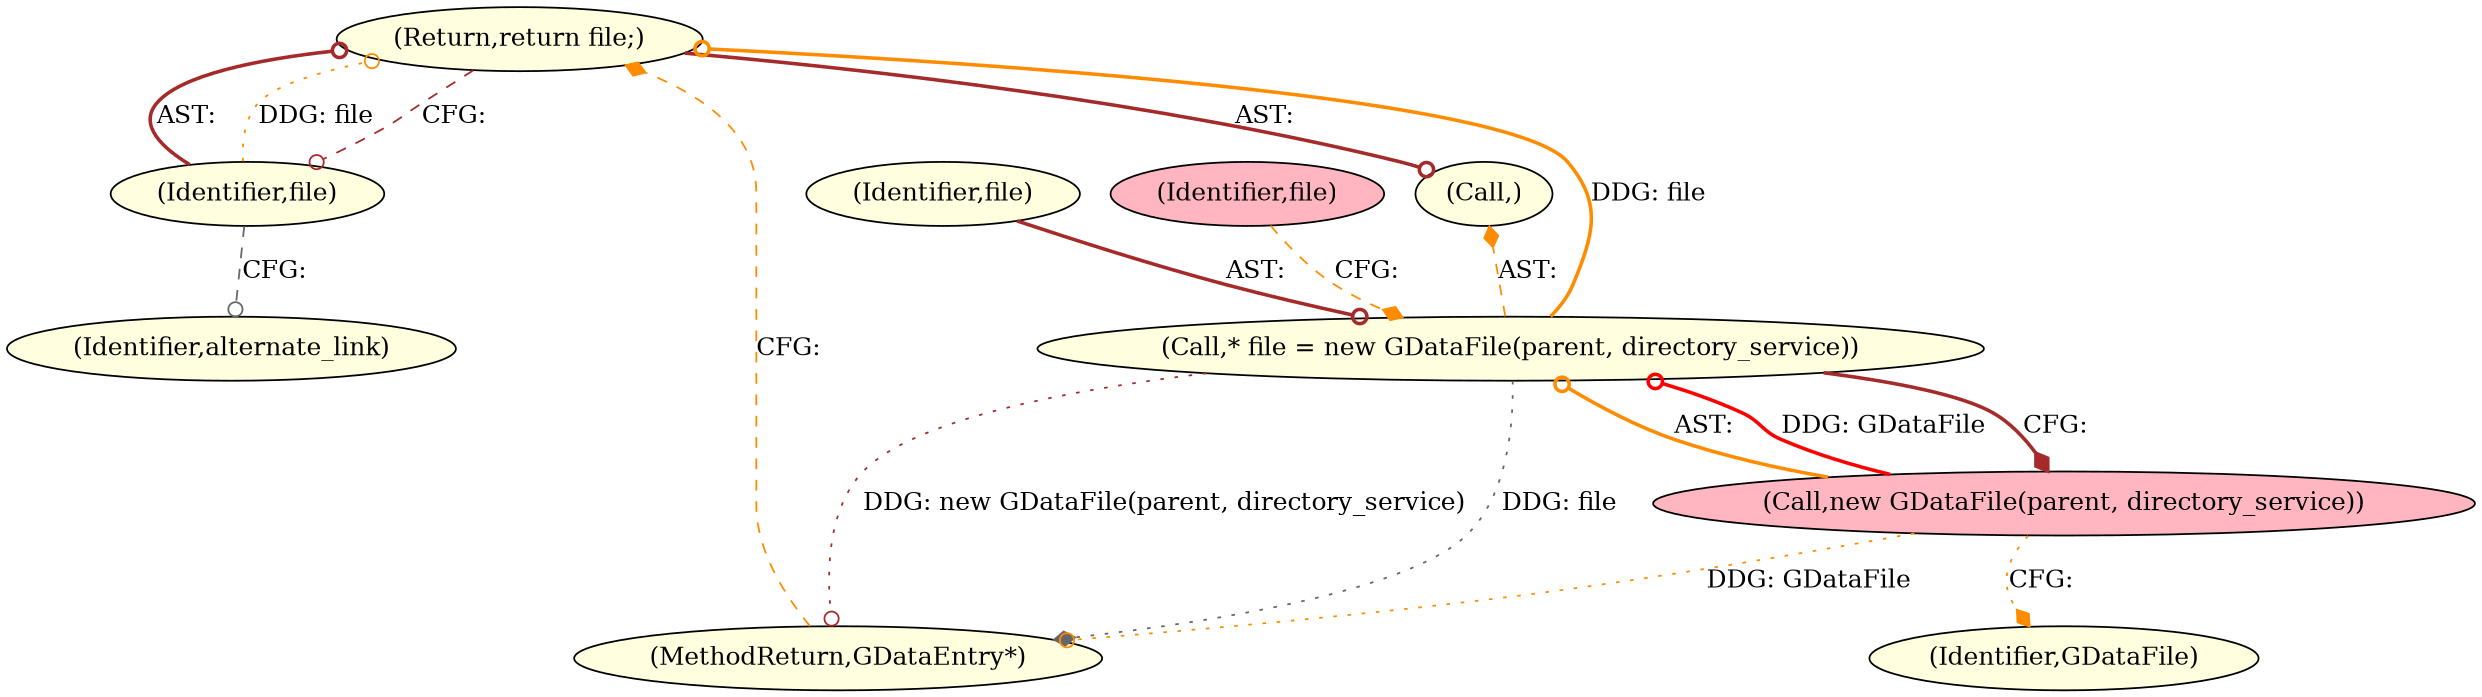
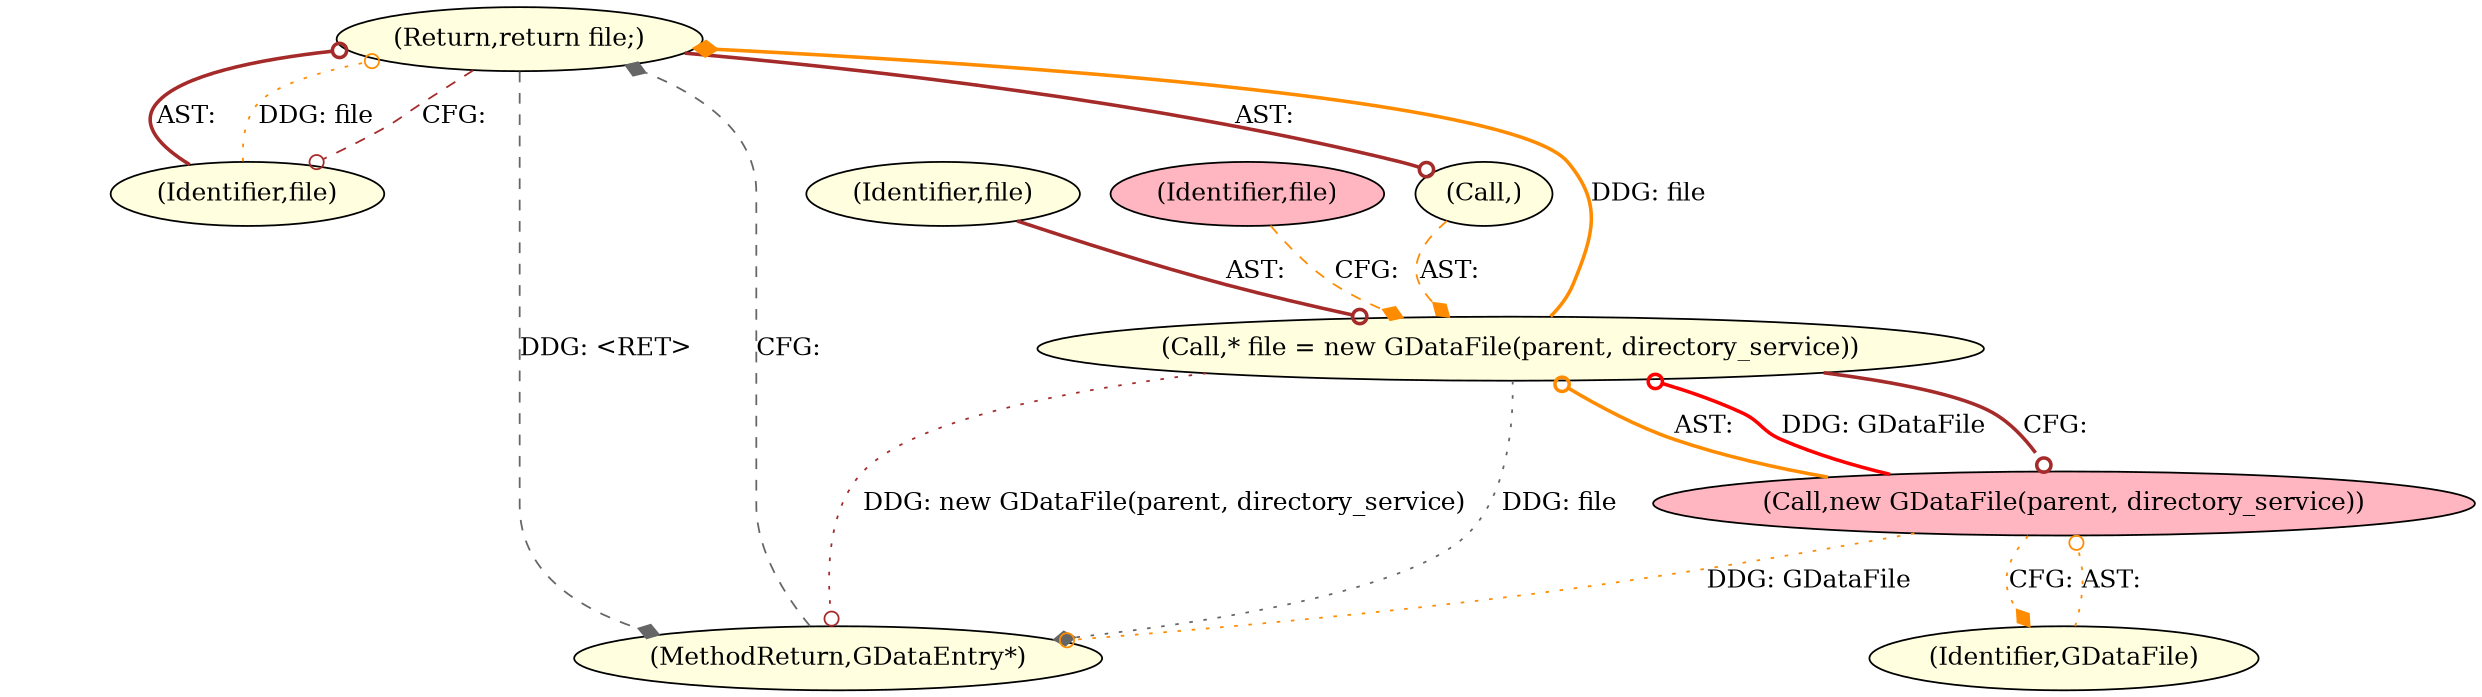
edge "(Call,* file = new GDataFile(parent, directory_service))" -> "(Return,return file;)": arrowhead odot -> diamond
edge "(Call,* file = new GDataFile(parent, directory_service))" -> "(Call,)": reversed
edge "(MethodReturn,GDataEntry*)" -> "(Return,return file;)": color darkorange -> gray40
node "(Identifier,alternate_link)": removed
edge "(Return,return file;)" -> "(MethodReturn,GDataEntry*)": added, label "DDG: <RET>"
edge "(Call,* file = new GDataFile(parent, directory_service))" -> "(Call,new GDataFile(parent, directory_service))": arrowhead diamond -> odot
edge "(Identifier,GDataFile)" -> "(Call,new GDataFile(parent, directory_service))": added, label "AST:"
